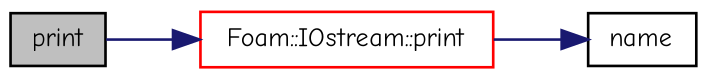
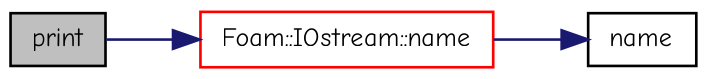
node "Foam::IOstream::print": label "Foam::IOstream::print" -> "Foam::IOstream::name"
